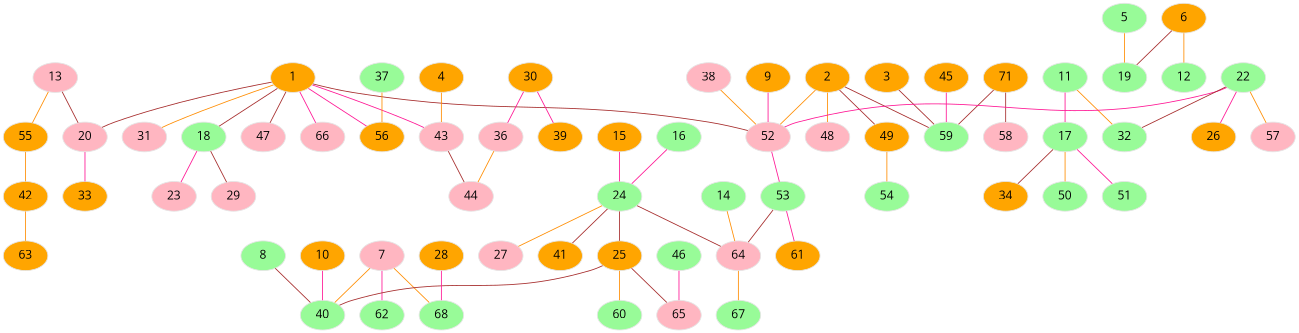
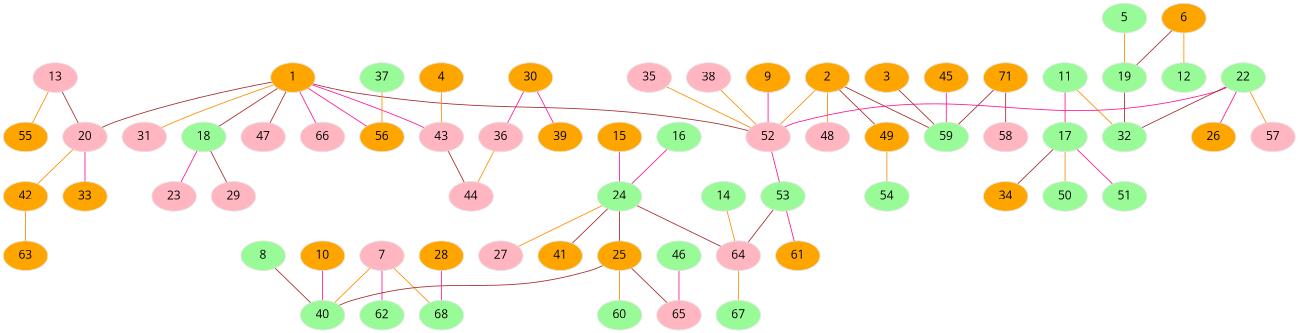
node "35": added
edge "19" -- "32": added
edge "55" -- "42": now "20" -- "42"
